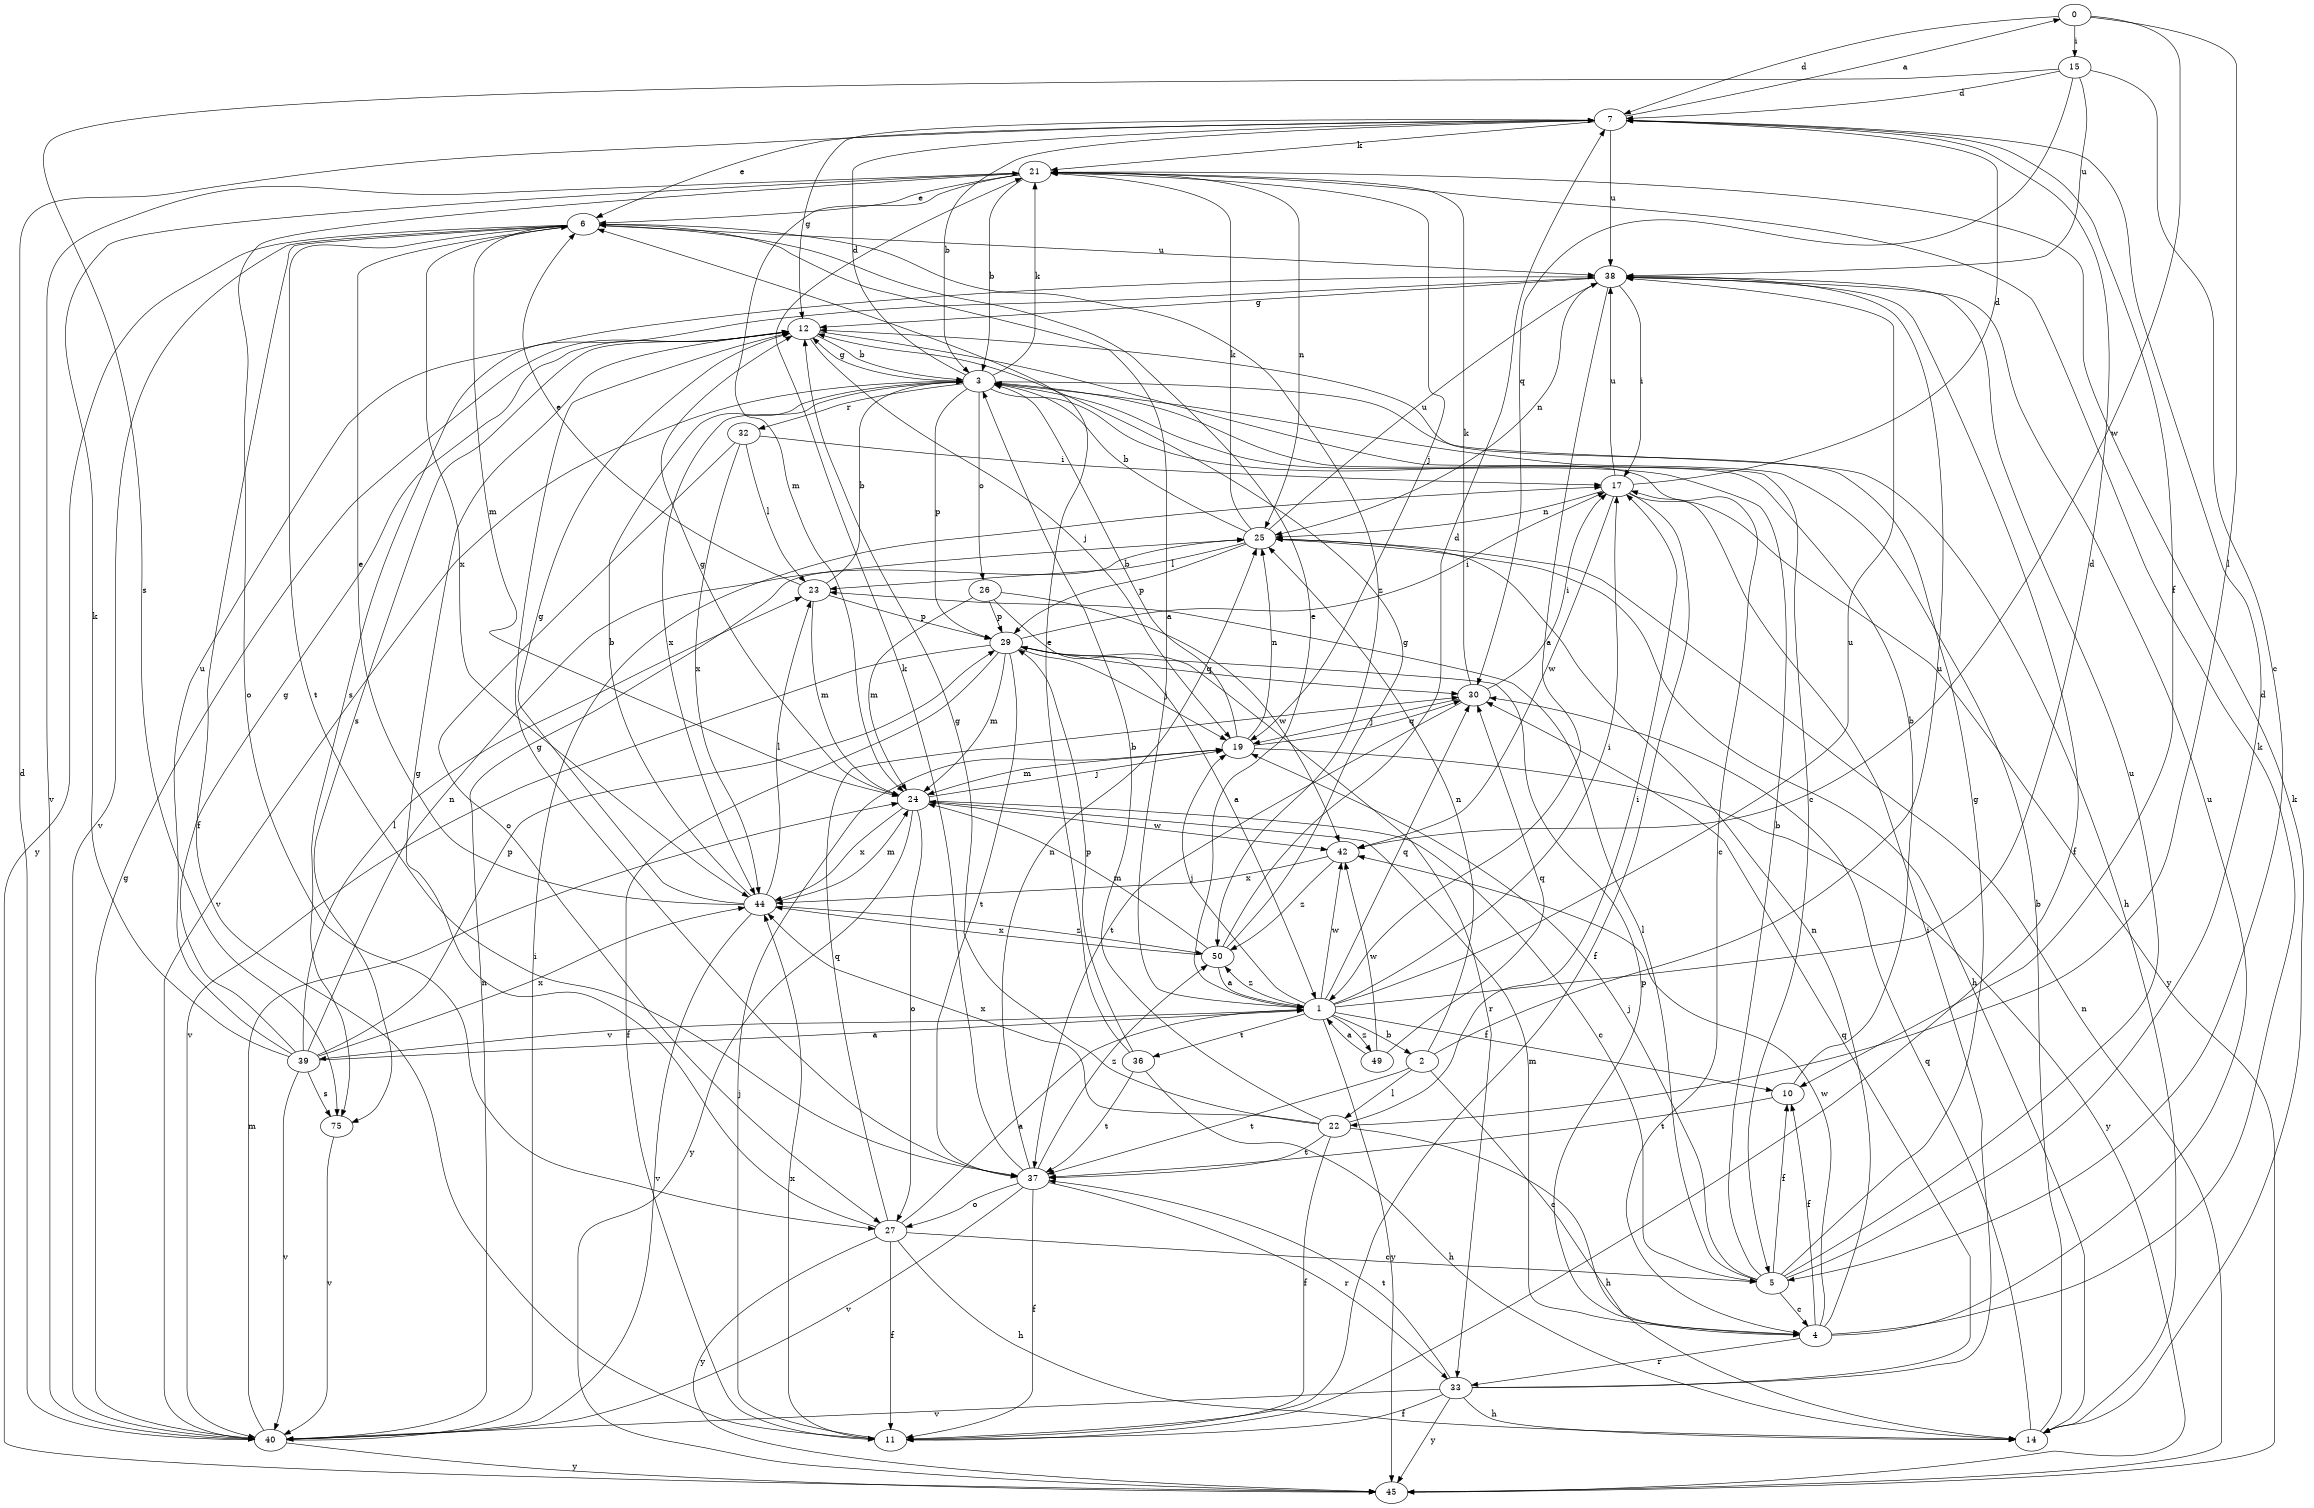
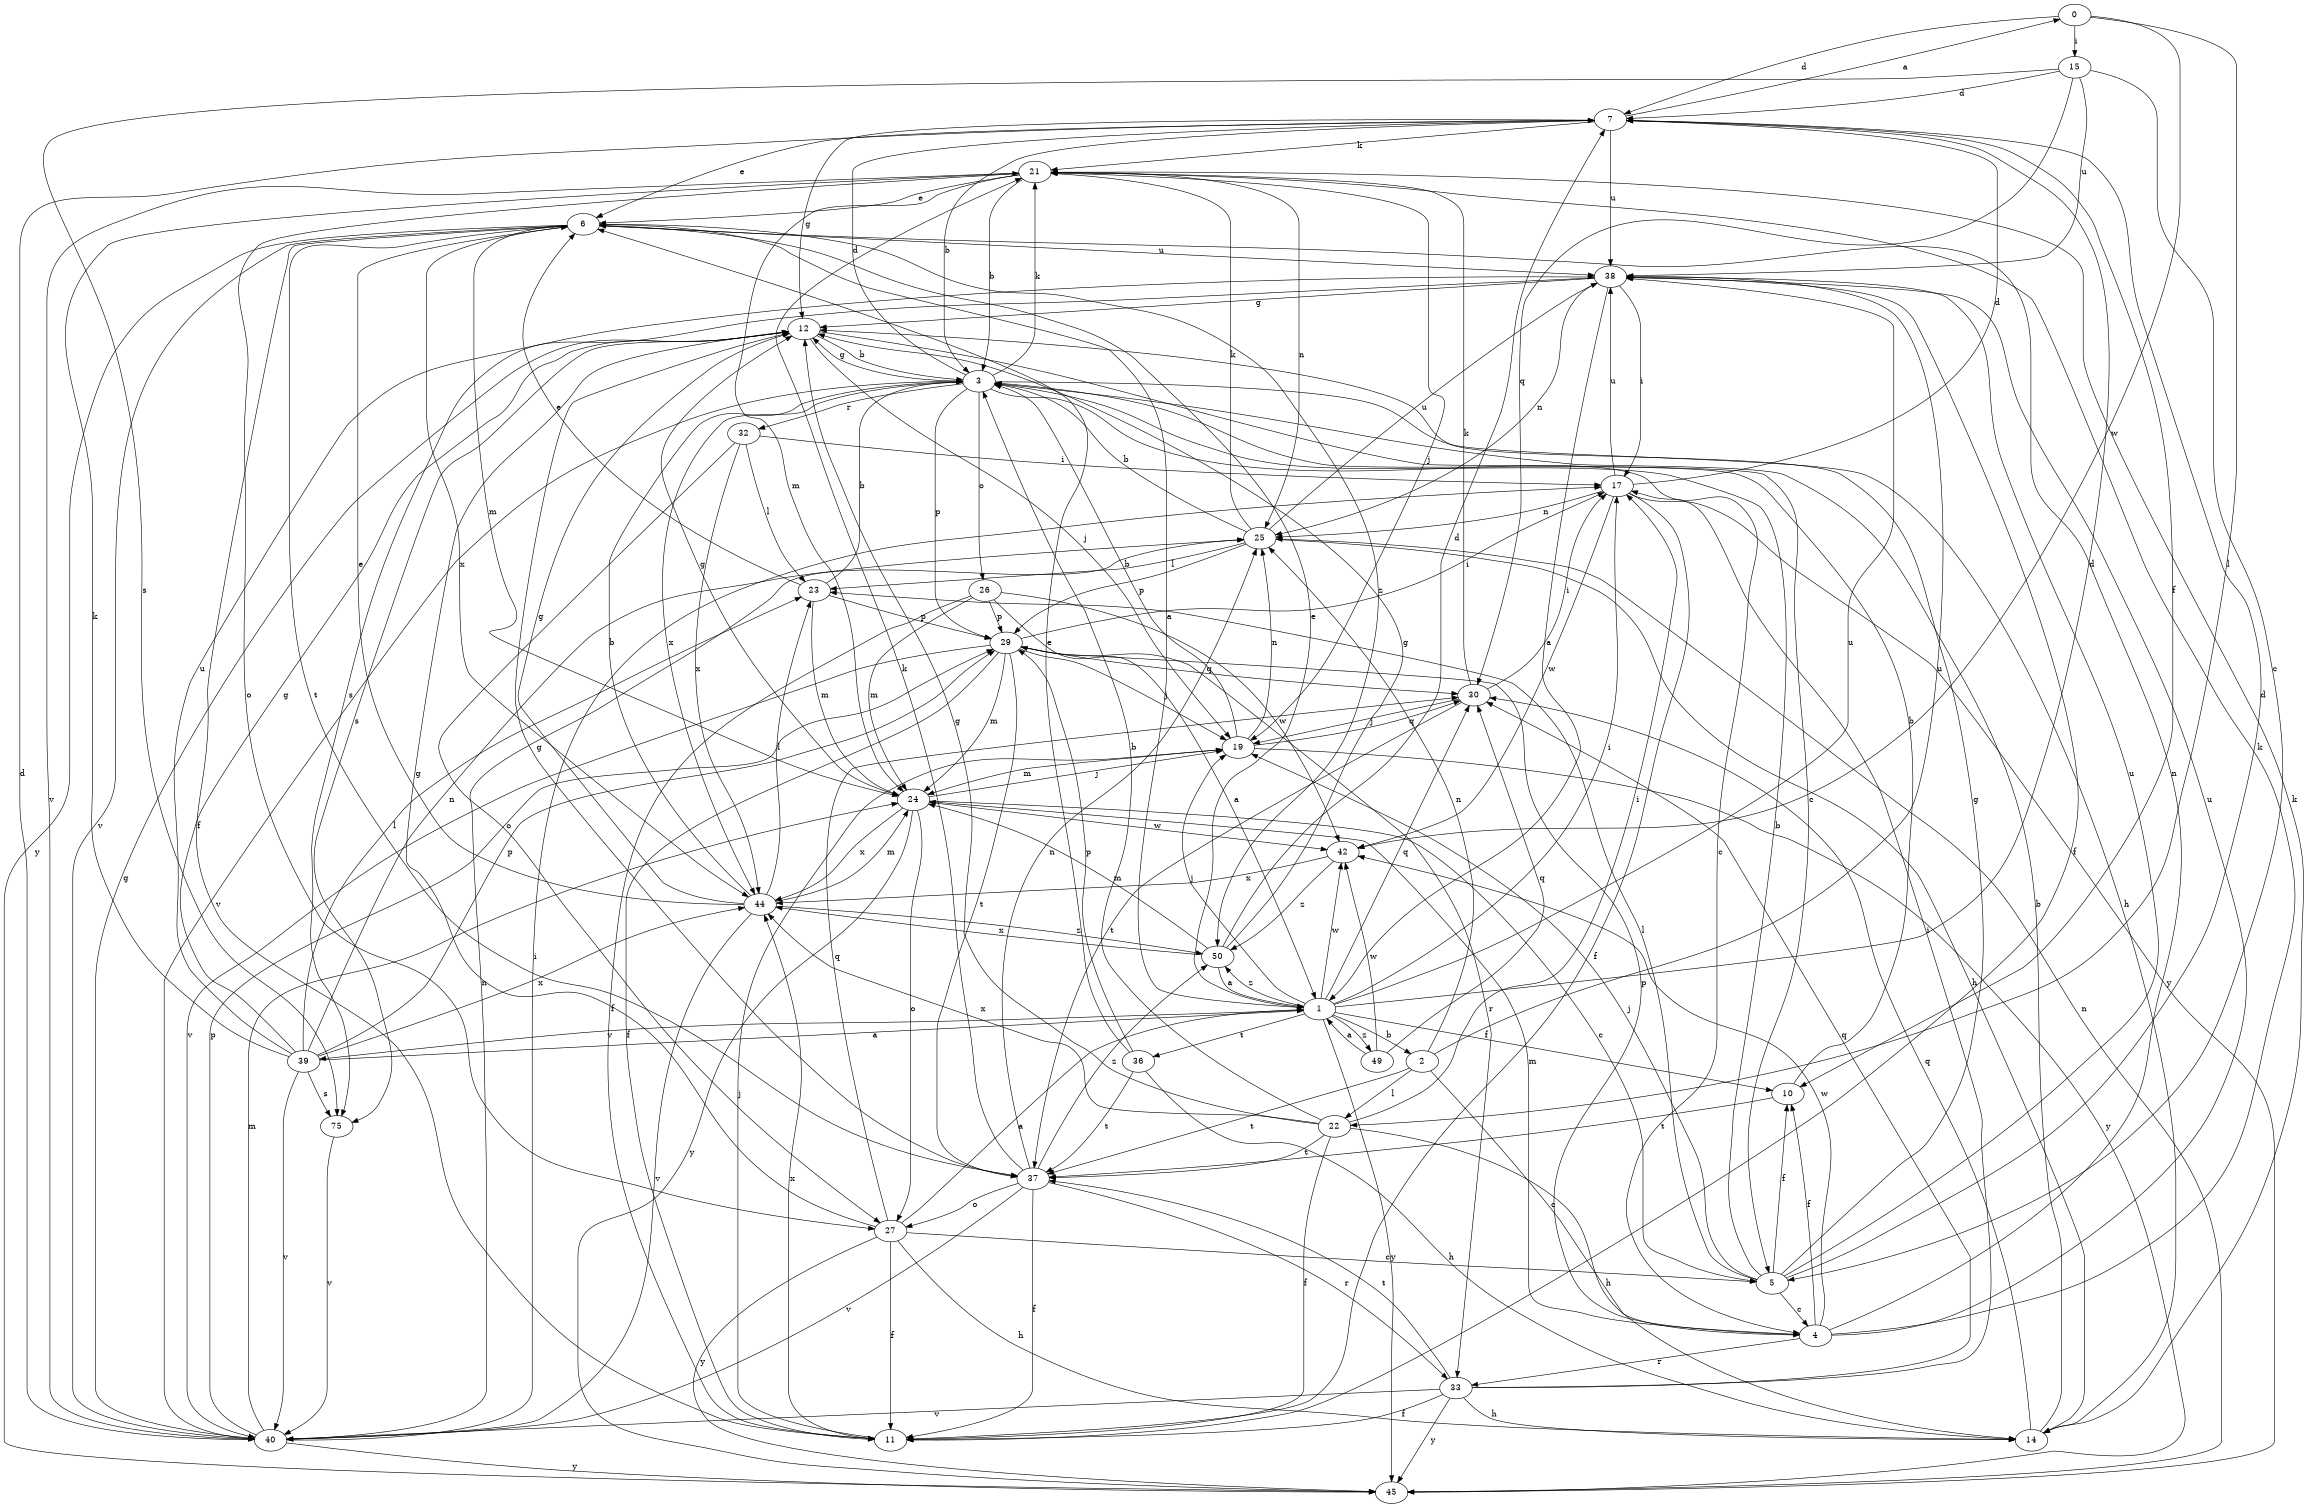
edge "4" -> "25": now "4" -> "6"
edge "40" -> "29": added, label "p"
edge "26" -> "11": added, label "f"
